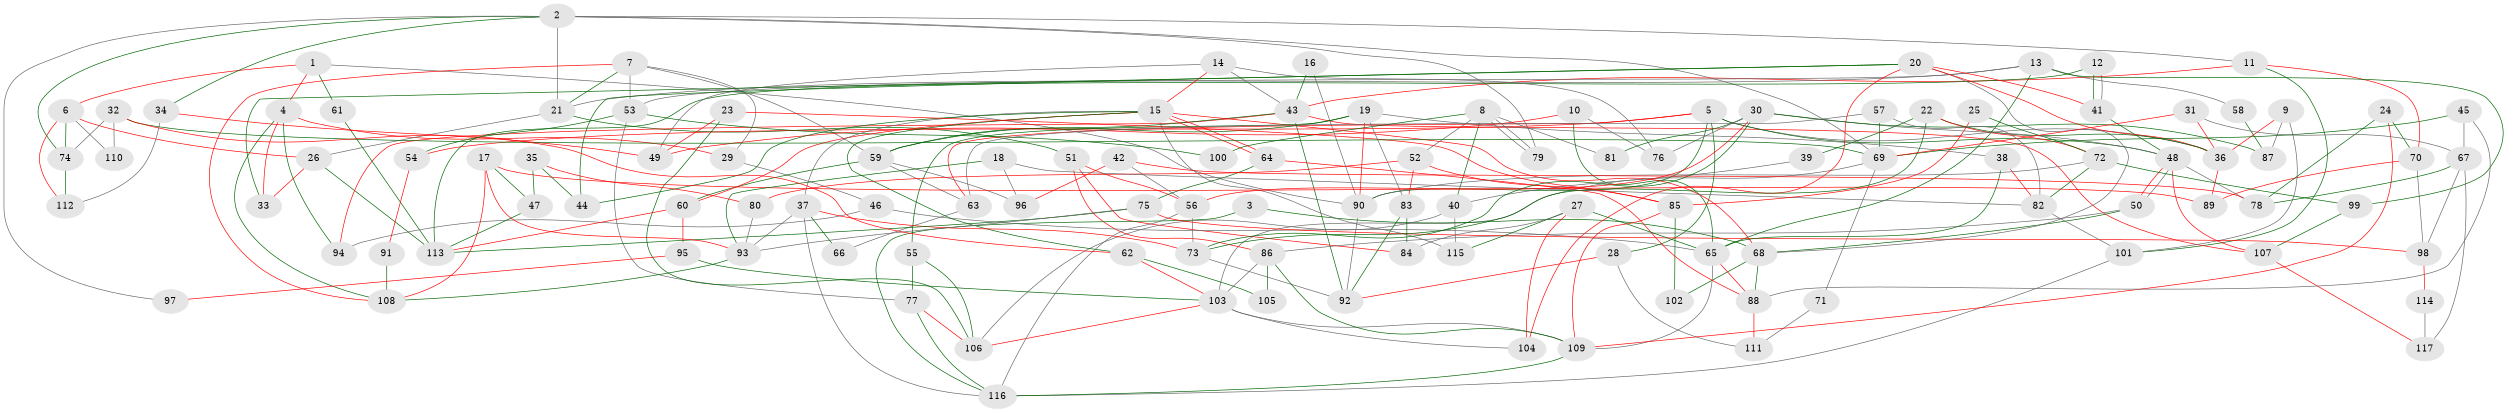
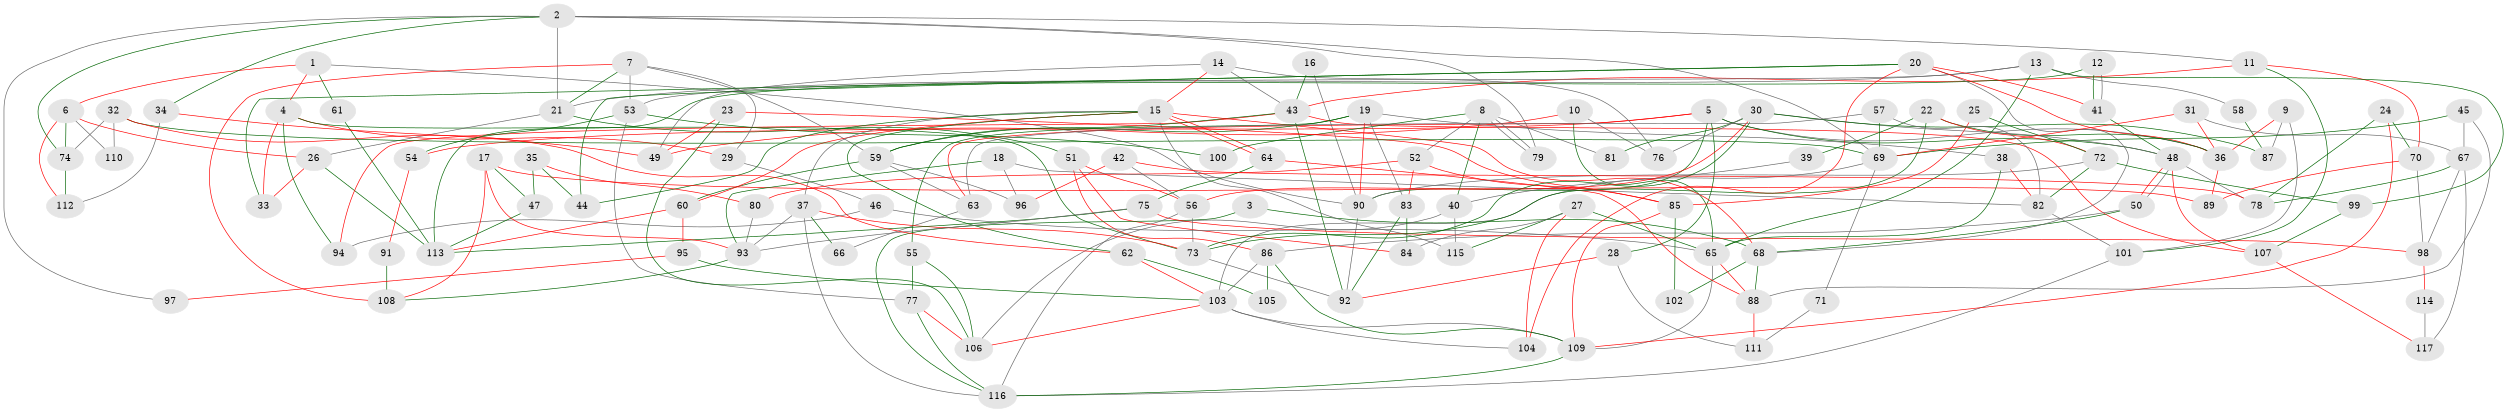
edge "4" -- "108": now "4" -- "73"
